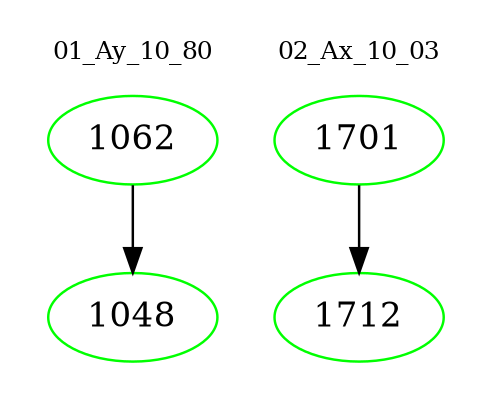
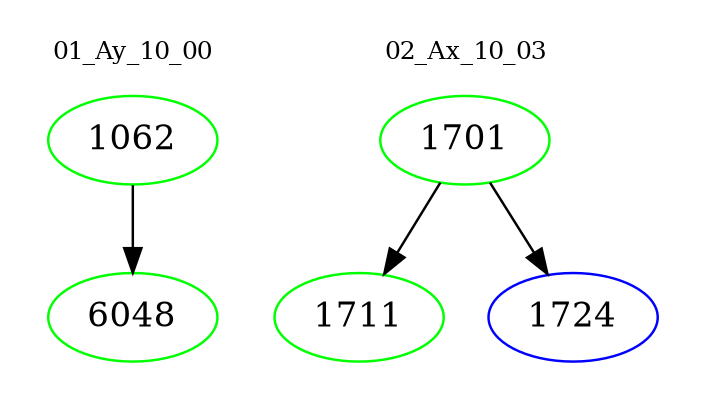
cluster "01_Ay_10_80": label "01_Ay_10_80" -> "01_Ay_10_00"
node "1048": label "1048" -> "6048"
node "1712": label "1712" -> "1711"
node "1724": added
